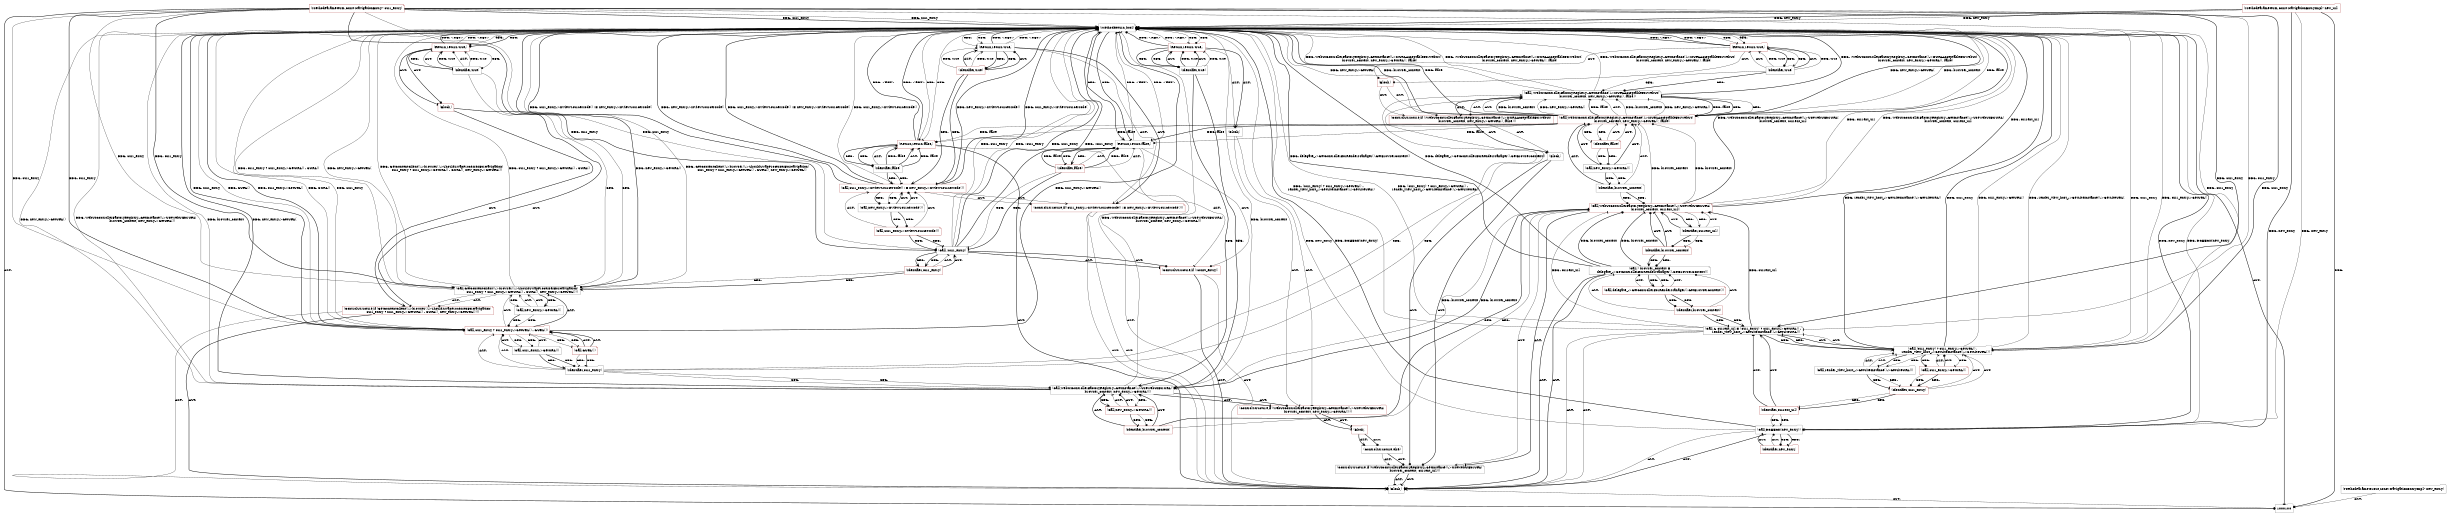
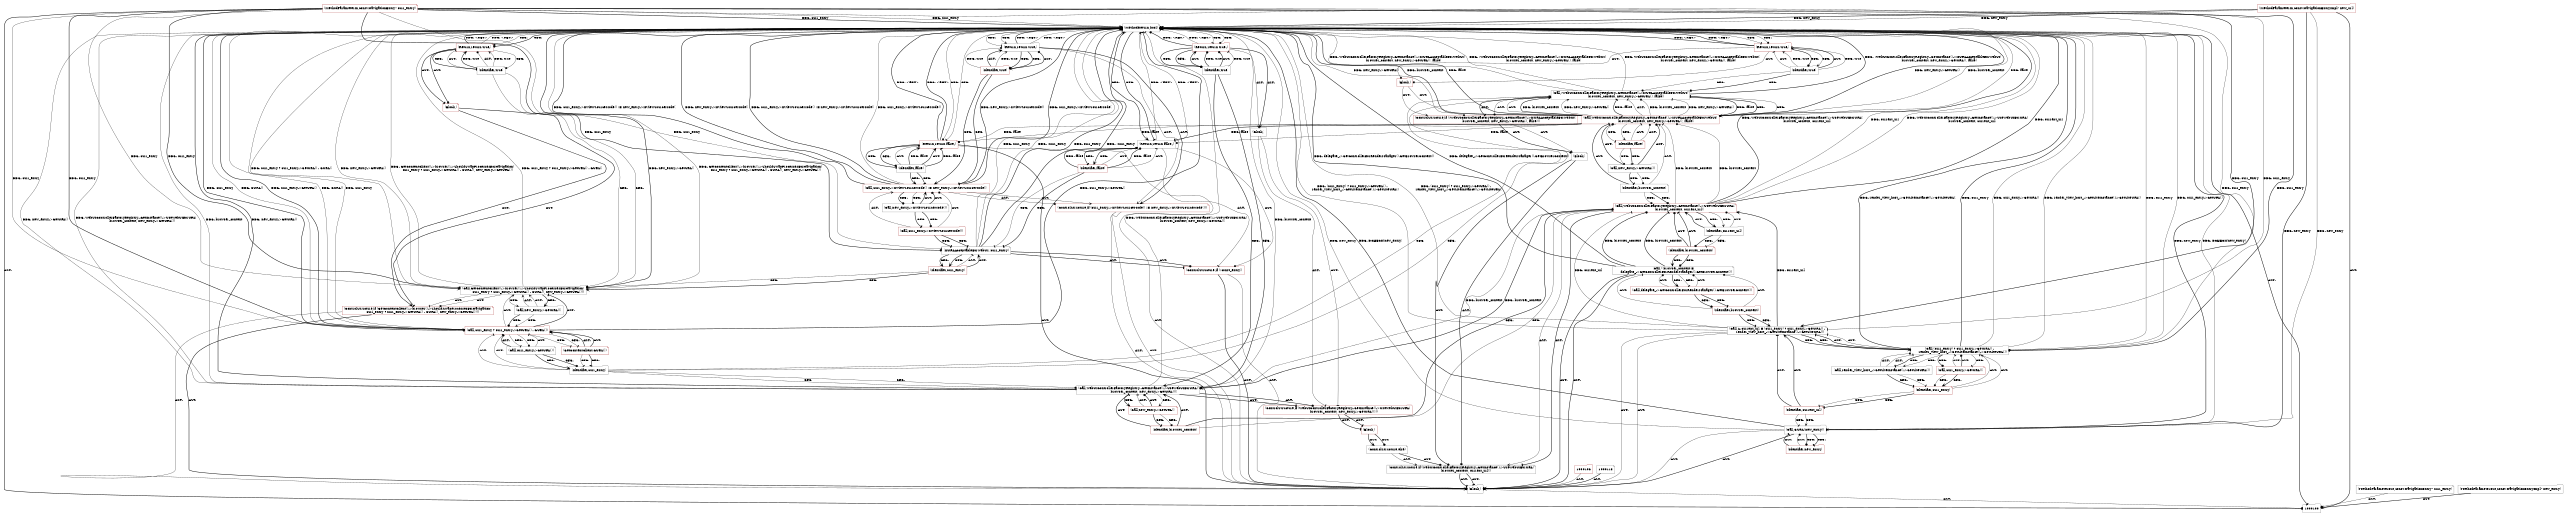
node "(Call,curr_entry->IsViewSourceMode())": shape note -> folder
node "(Call,!curr_entry)": label "(Call,!curr_entry)" -> "(IsURLAcceptableForWebUI,!curr_entry)"
edge "(MethodParameterIn,const NavigationEntryImpl* new_url)" -> "1000100": label "DDG: " -> "AST: "
node "(Call,GURL())": label "(Call,GURL())" -> "(GetContentClient,GURL())"
node "(Call,DCHECK(new_entry))": label "(Call,DCHECK(new_entry))" -> "(Call,GURL(new_entry))"
node "1000106": added
node "1000113": added
node "(MethodParameterOut,const NavigationEntry* curr_entry)": added
edge "(MethodParameterOut,const NavigationEntryImpl* new_entry)" -> "1000100": style solid -> bold
